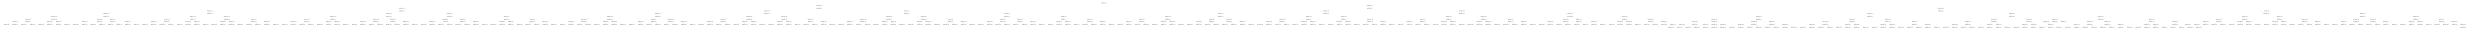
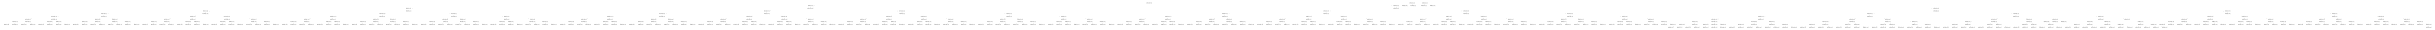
node "Node{data=[7678, 7678]}": removed
